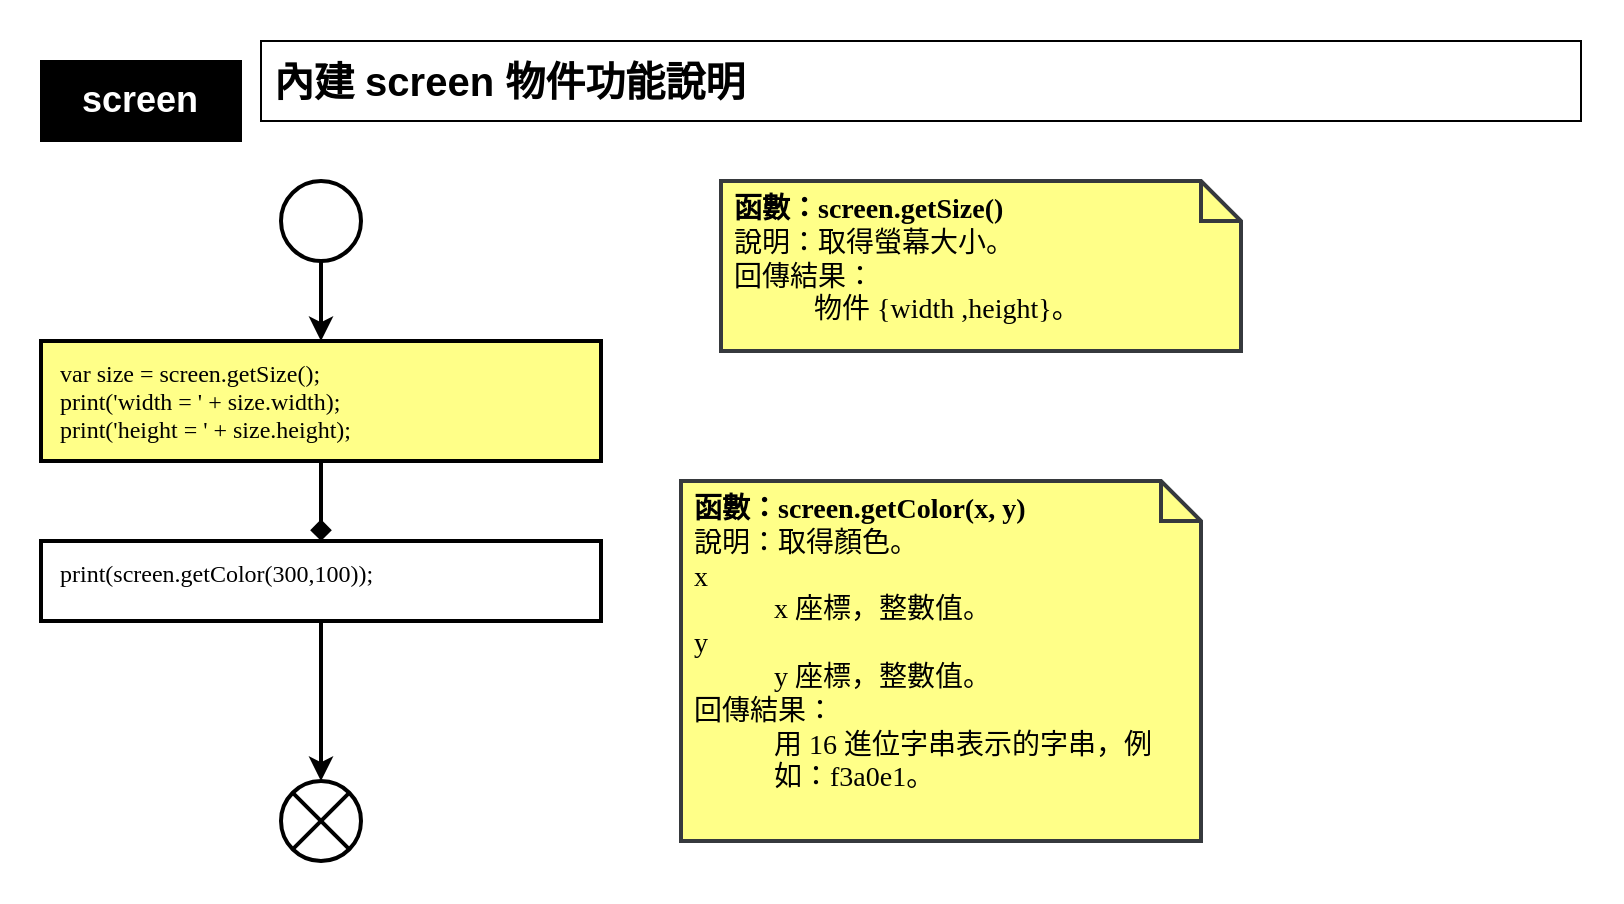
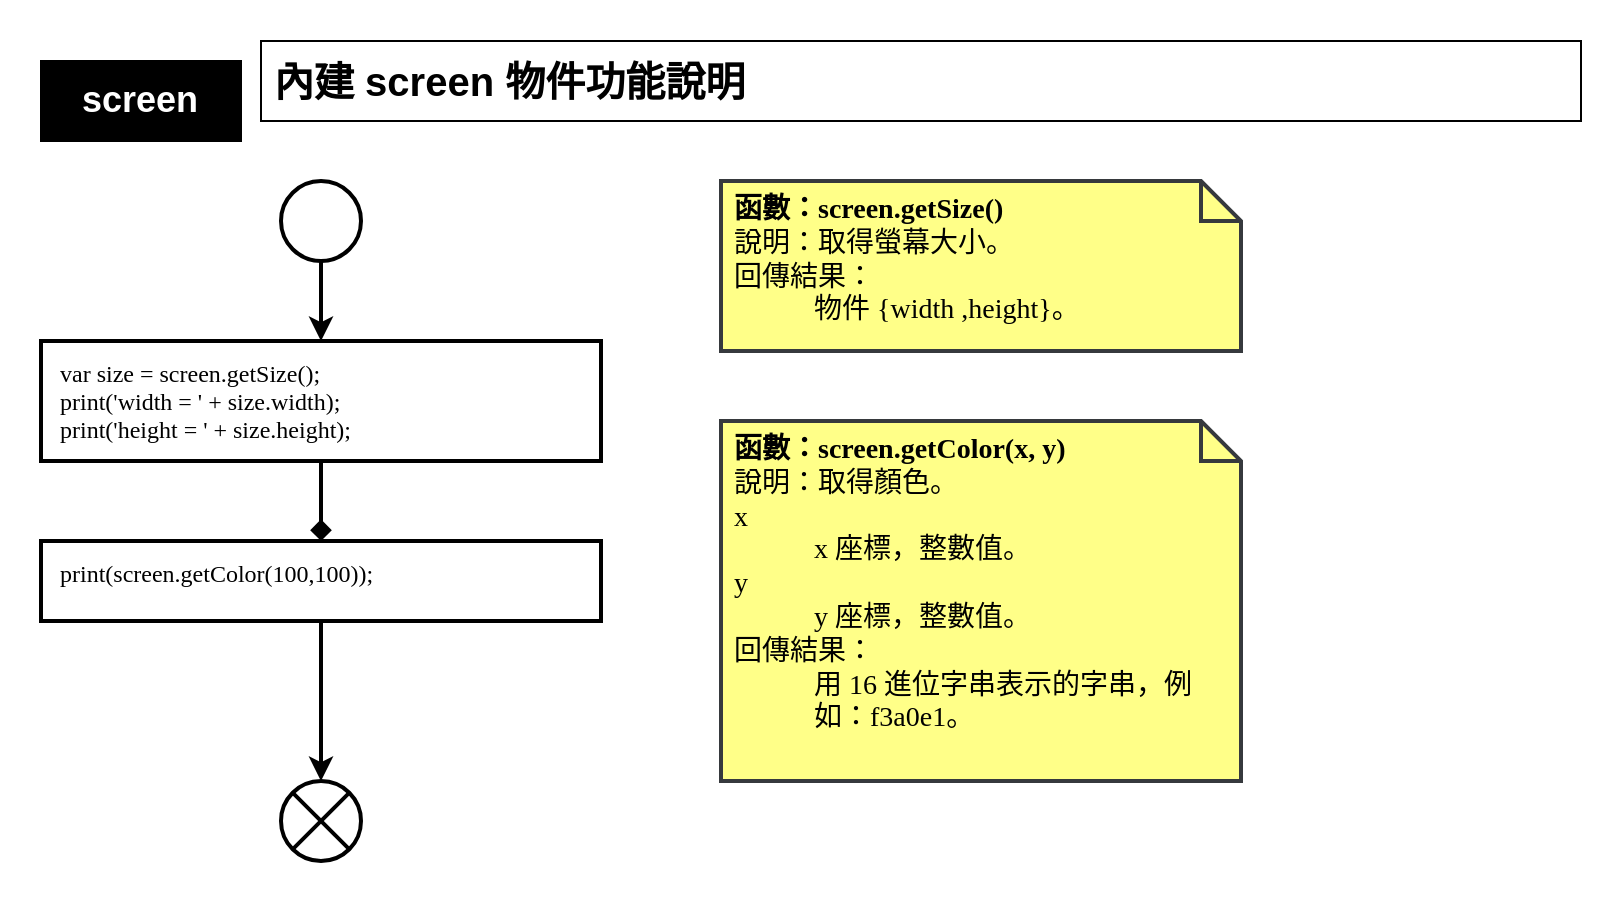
node "var size = screen.getSize(); print('width = ' + size.width); print('height = ' + size.height);": fillcolor #ffff88 -> #ffffff
node "print(screen.getColor(300,100));": label "print(screen.getColor(300,100));" -> "print(screen.getColor(100,100));"
node "函數：screen.getColor(x, y) 說明：取得顏色。 x x 座標，整數值。 y y 座標，整數值。回傳結果： 用 16 進位字串表示的字串，例如：f3a0e1。": moved (941, 661) -> (981, 601)
